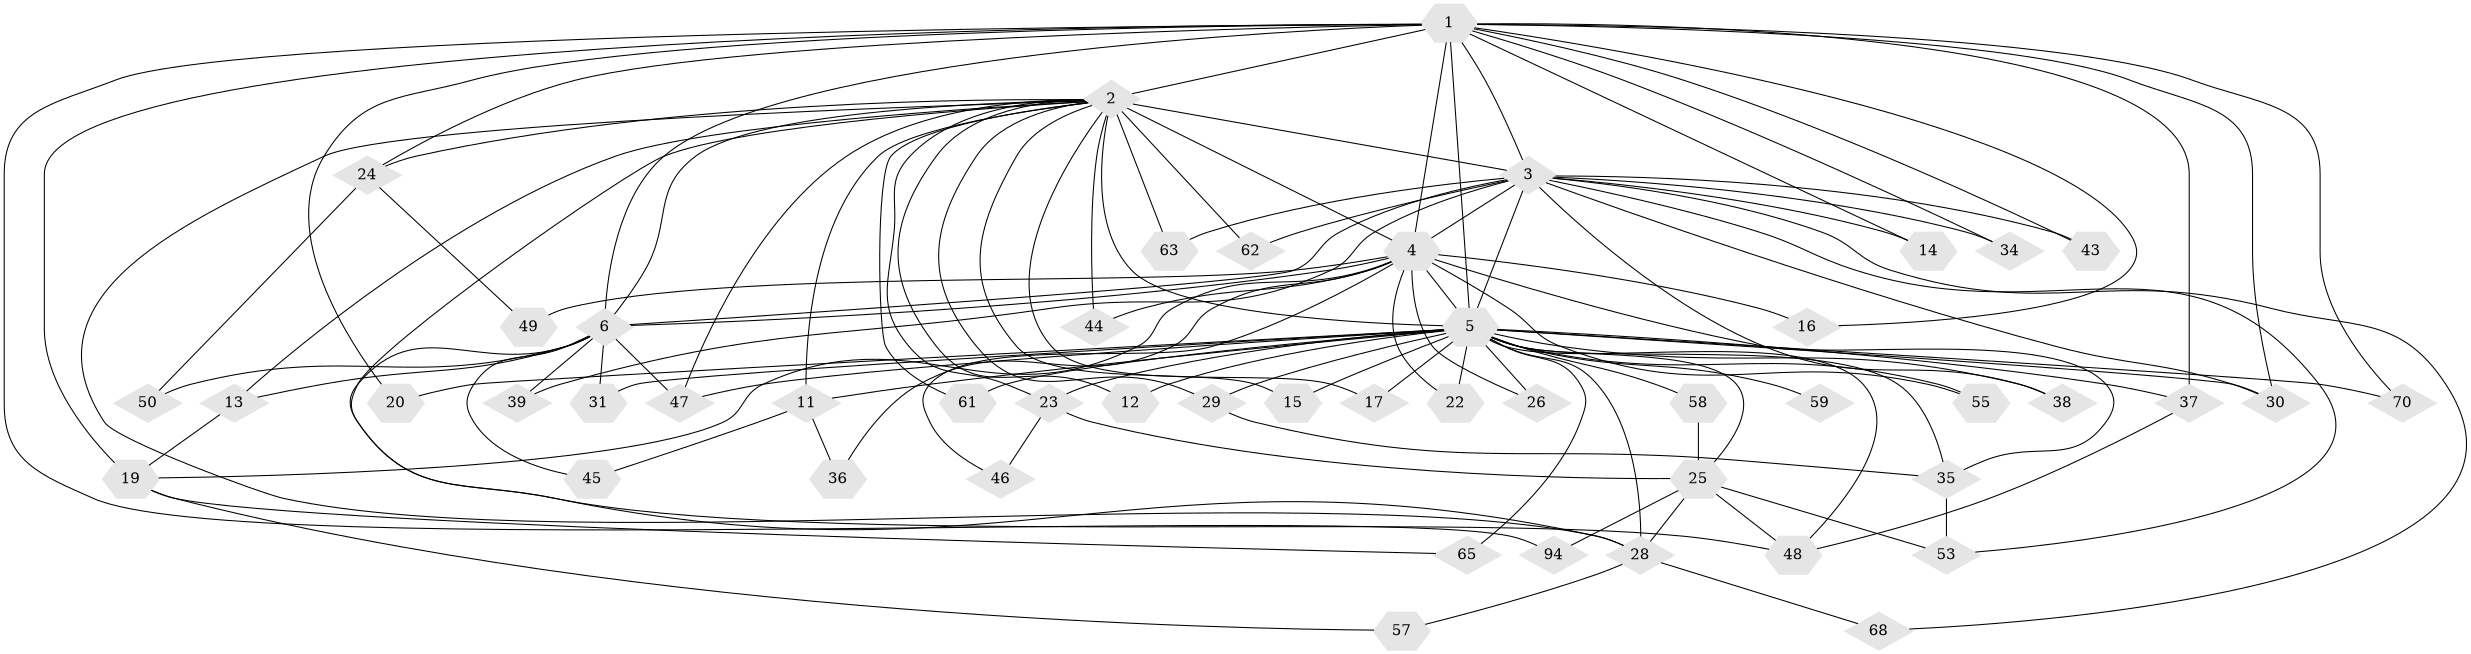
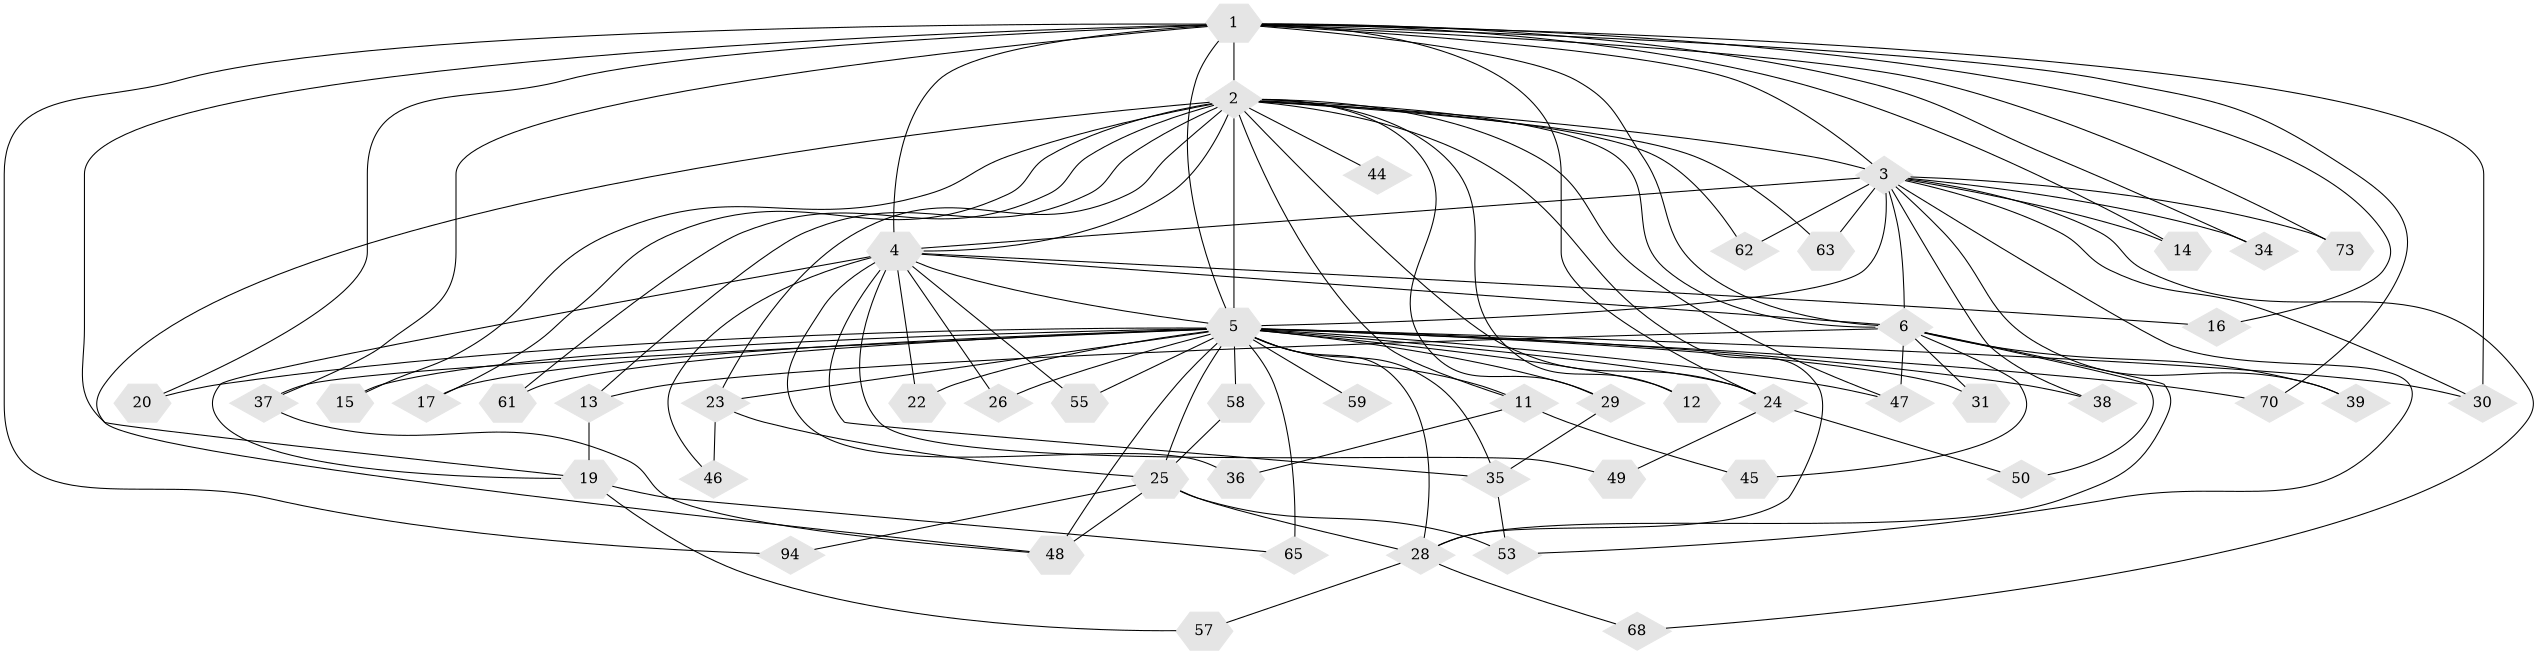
node "43": label "43" -> "73"
edge "4" -- "44": removed
edge "5" -- "24": added
